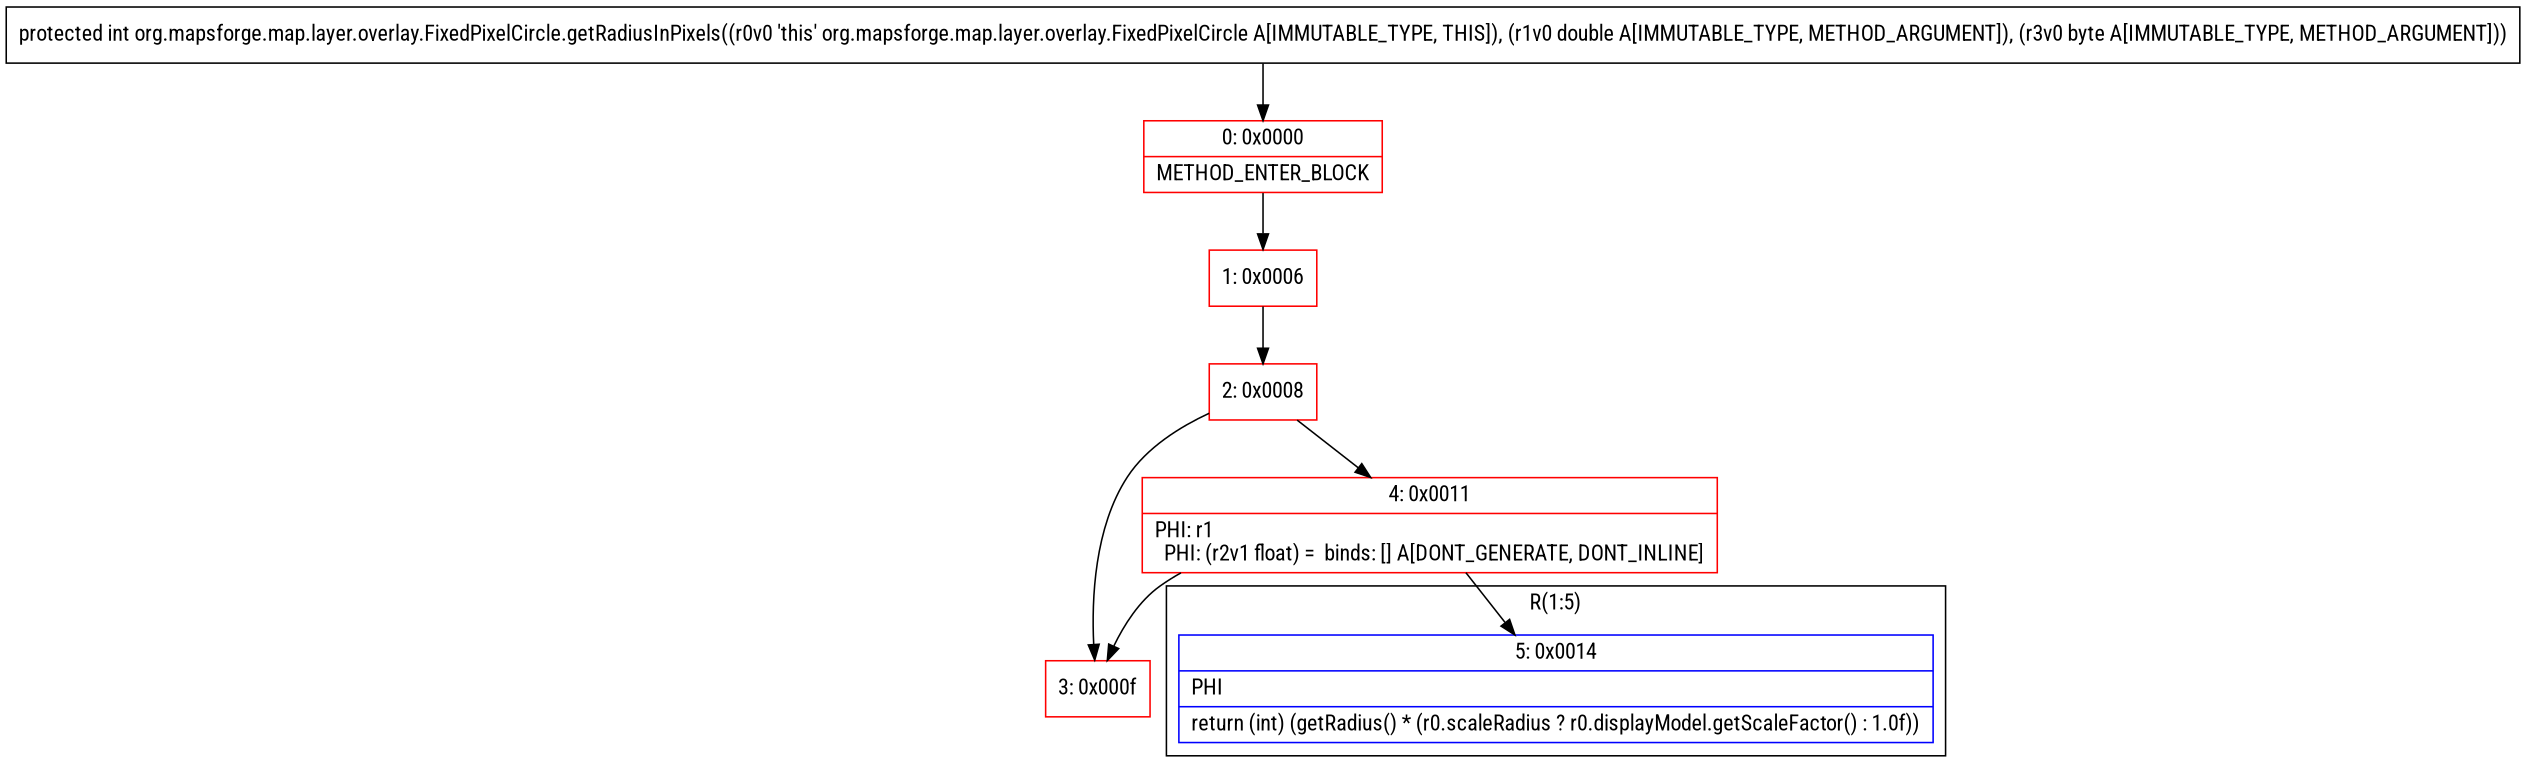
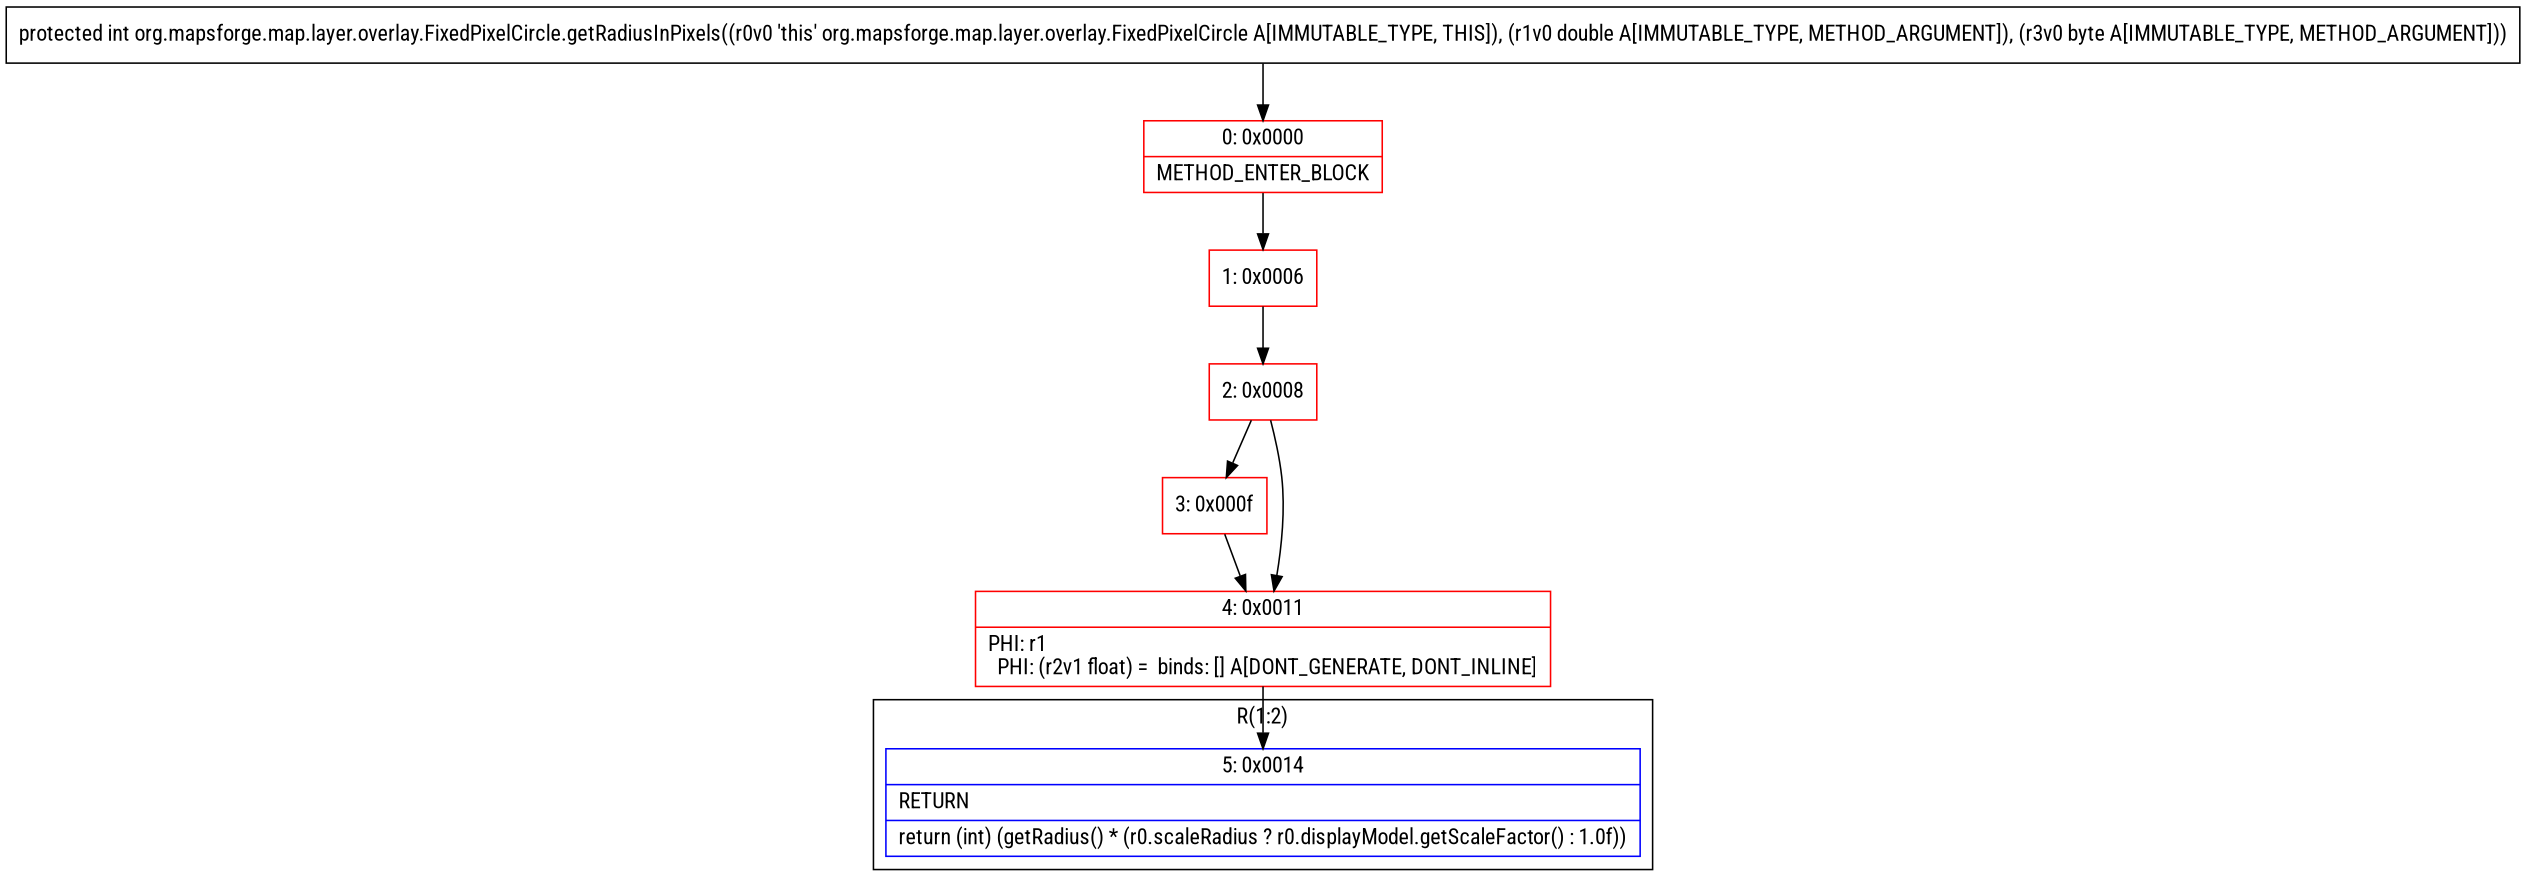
edge "4: 0x0011" -> "3: 0x000f": reversed
cluster "R(1:5)": label "R(1:5)" -> "R(1:2)"
node "5: 0x0014": text "PHI" -> "RETURN"
